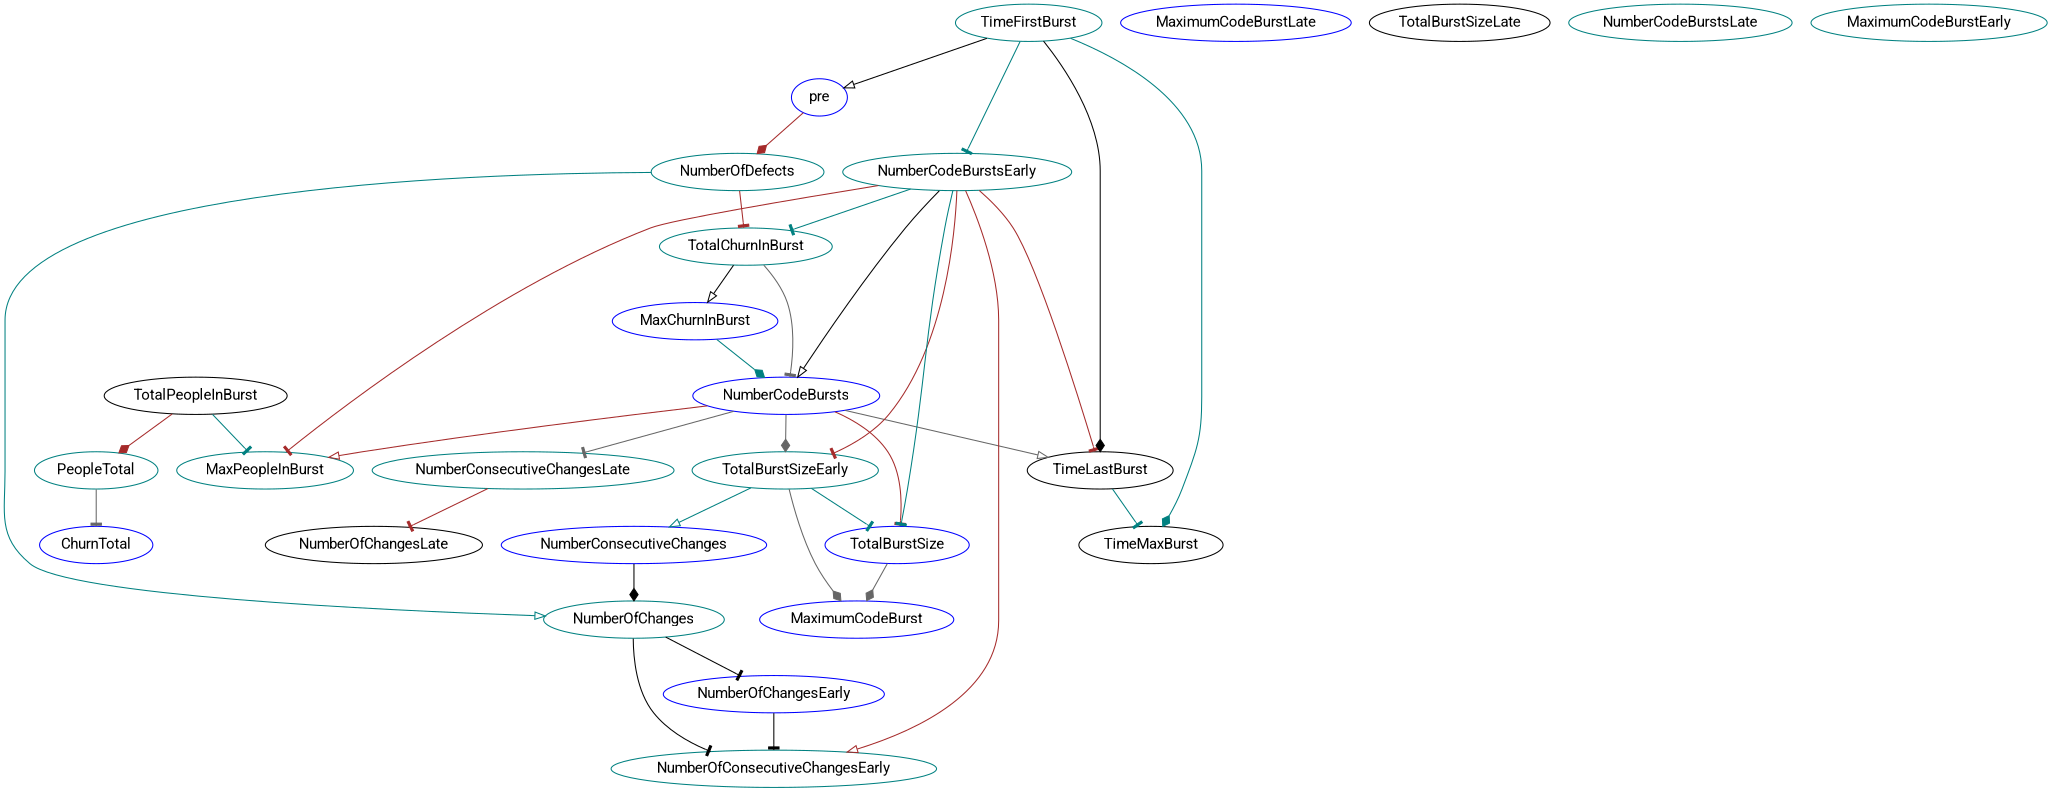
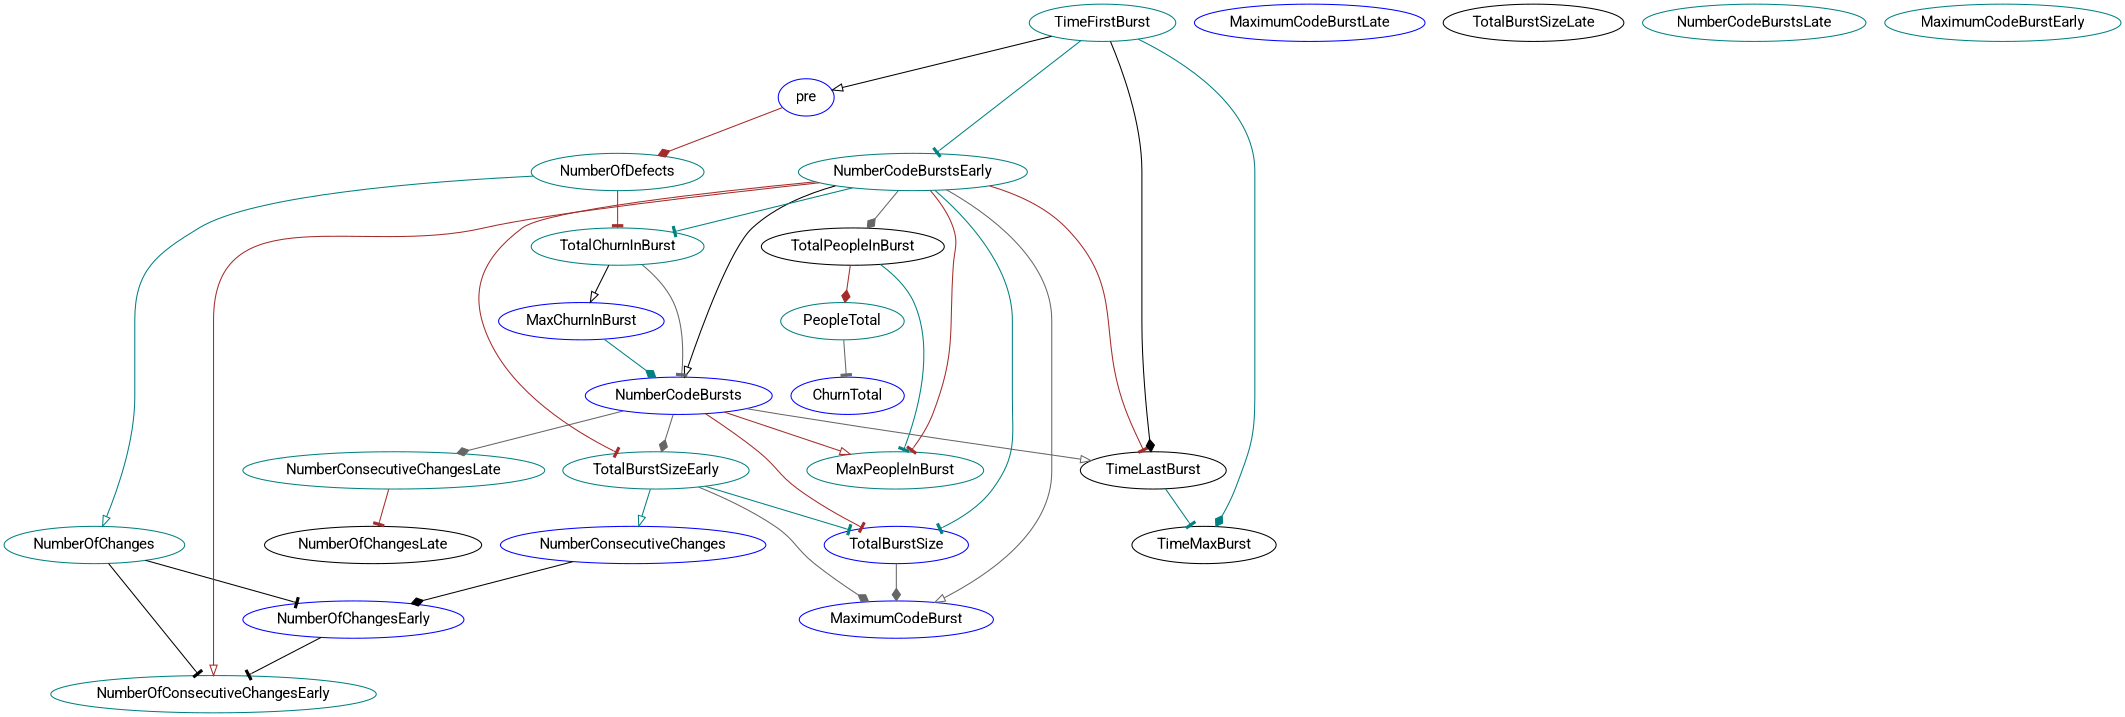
edge "NumberCodeBurstsEarly" -> "TotalPeopleInBurst": added
edge "NumberCodeBurstsEarly" -> "MaximumCodeBurst": added
edge "NumberCodeBursts" -> "NumberConsecutiveChangesLate": arrowhead tee -> diamond
edge "NumberConsecutiveChanges" -> "NumberOfChanges": now "NumberConsecutiveChanges" -> "NumberOfChangesEarly"
